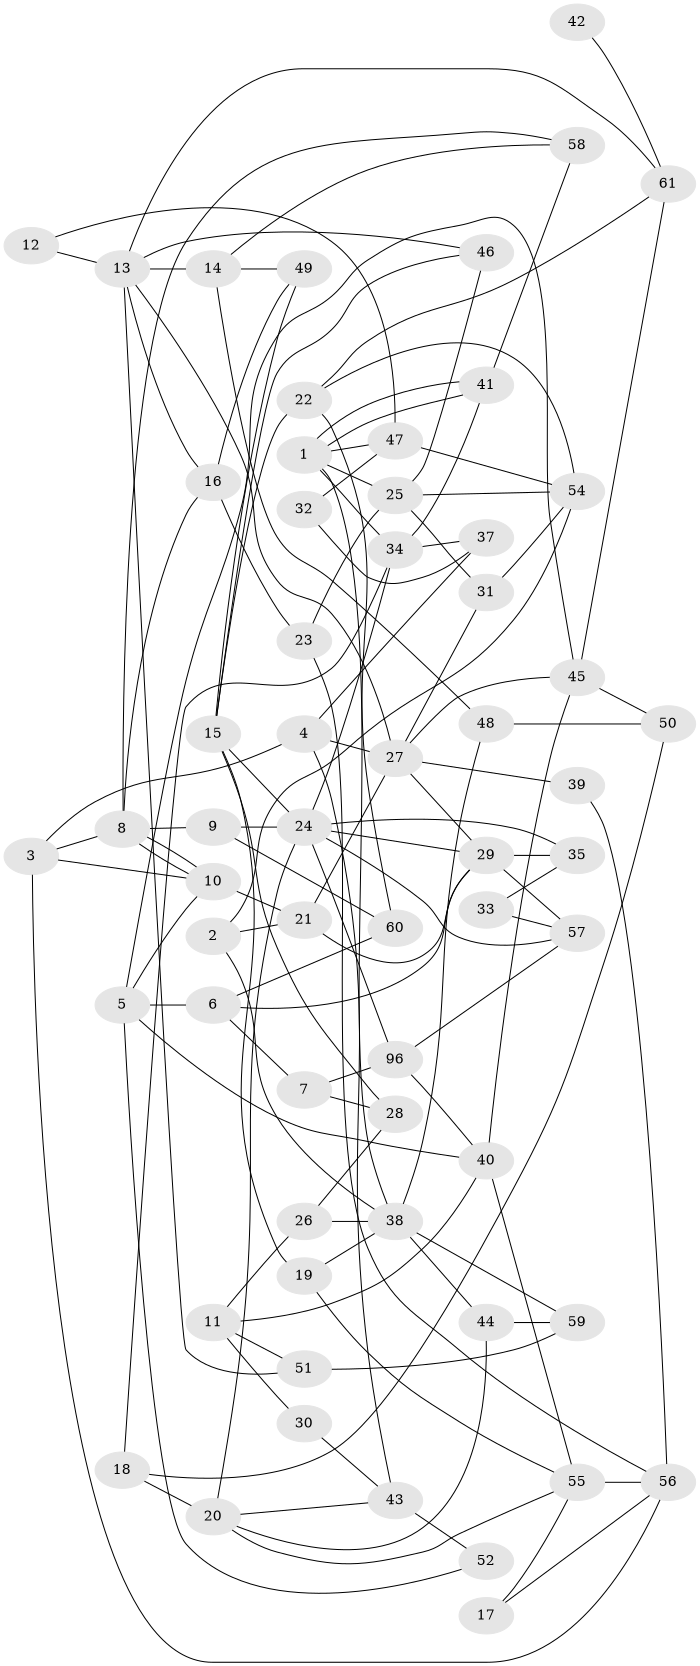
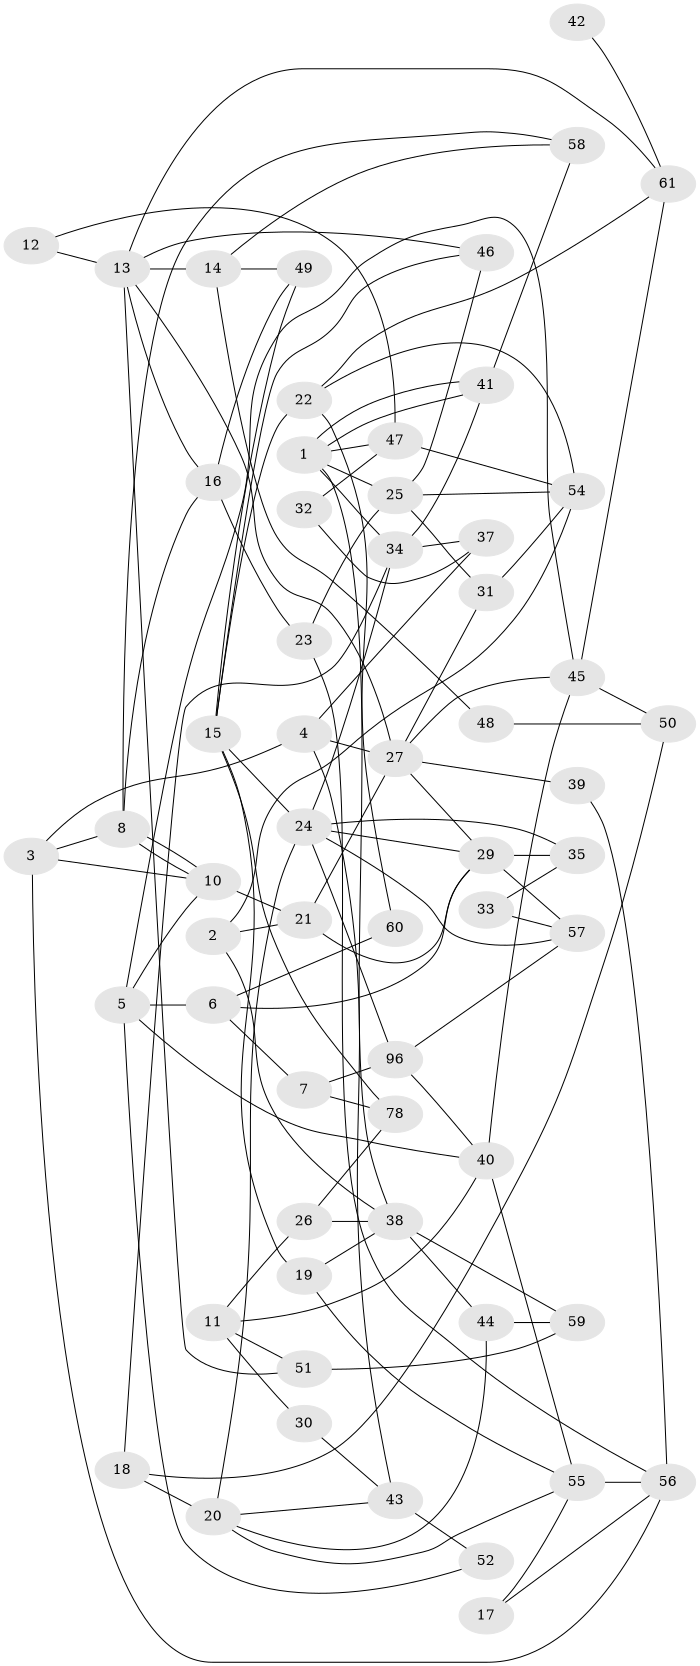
node "9": removed
edge "48" -- "38": removed
node "28": label "28" -> "78"
